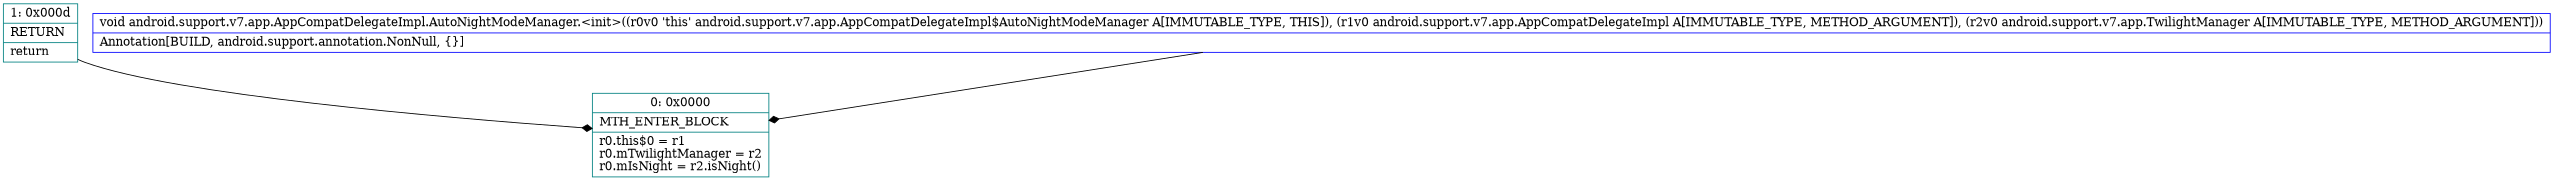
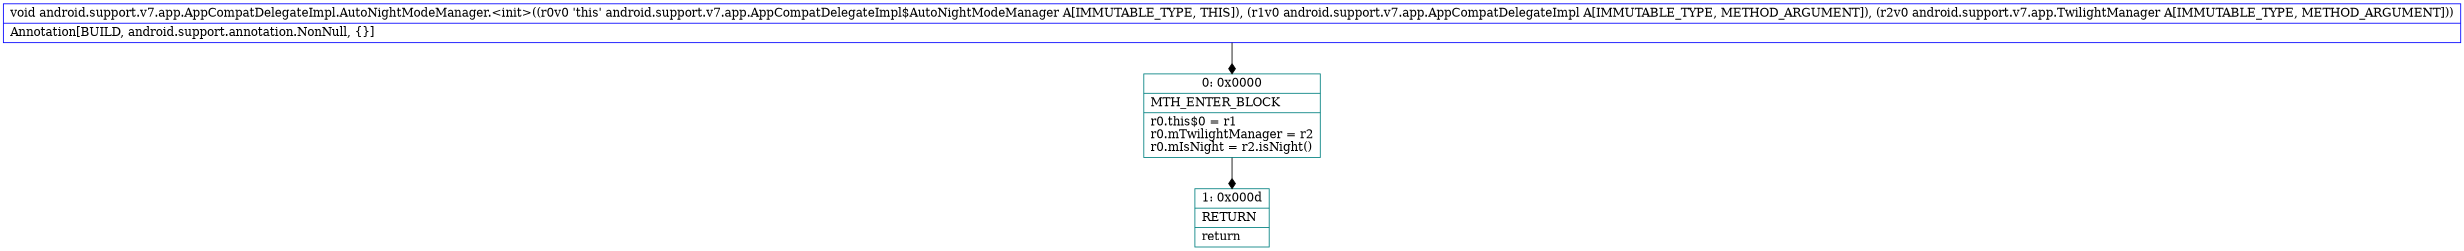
edge "1: 0x000d" -> "0: 0x0000": reversed
